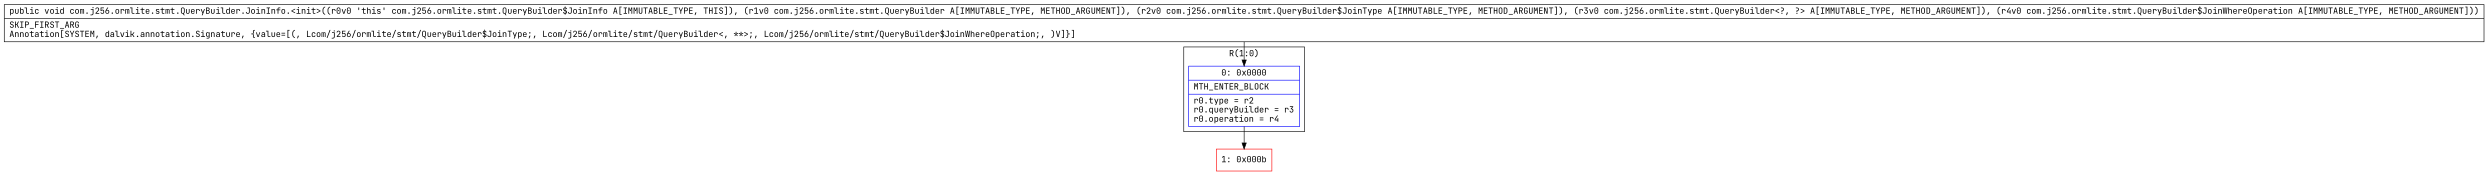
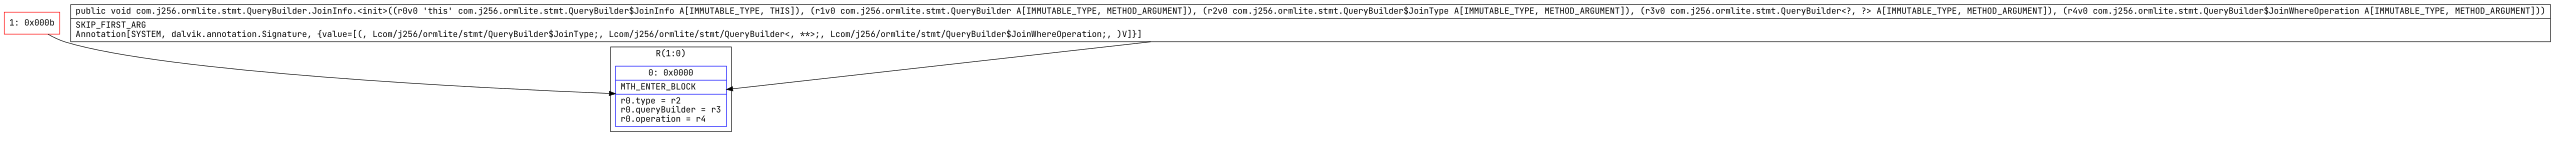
edge "0: 0x0000" -> "1: 0x000b": reversed
